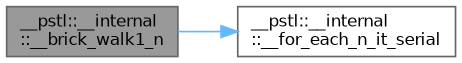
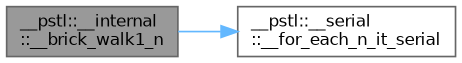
node "__pstl::__internal ::__for_each_n_it_serial": label "__pstl::__internal ::__for_each_n_it_serial" -> "__pstl::__serial ::__for_each_n_it_serial"
